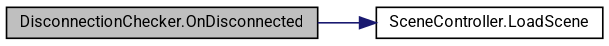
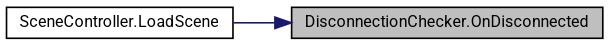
edge "DisconnectionChecker.OnDisconnected" -> "SceneController.LoadScene": reversed
